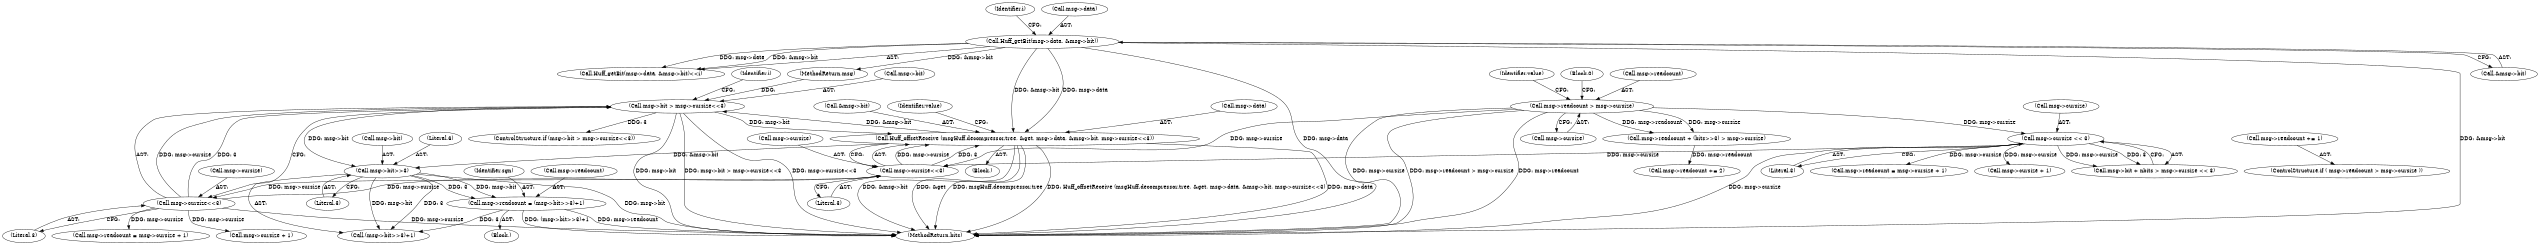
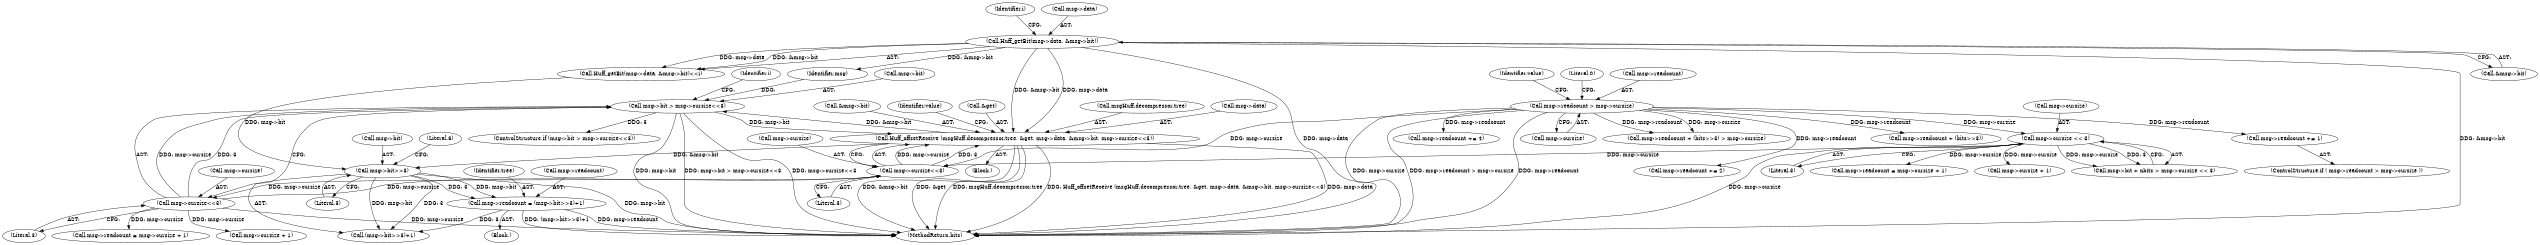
node "(MethodReturn,msg)": label "(MethodReturn,msg)" -> "(Identifier,msg)"
node "(Block,0)": label "(Block,0)" -> "(Literal,0)"
node "(Call,&get)": added
node "(Call,msgHuff.decompressor.tree)": added
edge "(Call,msg->readcount > msg->cursize)" -> "(Call,msg->readcount += 1)": added, label "DDG: msg->readcount"
edge "(Call,msg->bit > msg->cursize<<3)" -> "(Call,msg->bit>>3)": now "(Call,Huff_getBit(msg->data, &msg->bit)<<i)" -> "(Call,msg->bit>>3)"
node "(Call,msg->readcount += 4)": added
node "(Call,msg->readcount + (bits>>3))": added
edge "(Call,msg->readcount + (bits>>3) > msg->cursize)" -> "(Call,msg->readcount += 2)": now "(Call,msg->readcount > msg->cursize)" -> "(Call,msg->readcount += 2)"
edge "(Literal,6)" -> "(Call,msg->bit>>3)": label "AST: " -> "CFG: "
node "(Identifier,sgn)": label "(Identifier,sgn)" -> "(Identifier,tree)"
